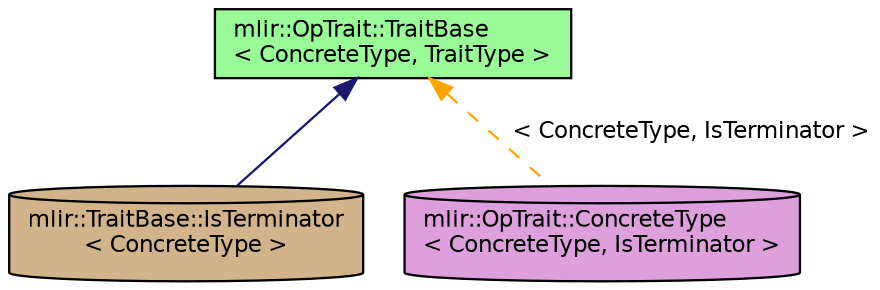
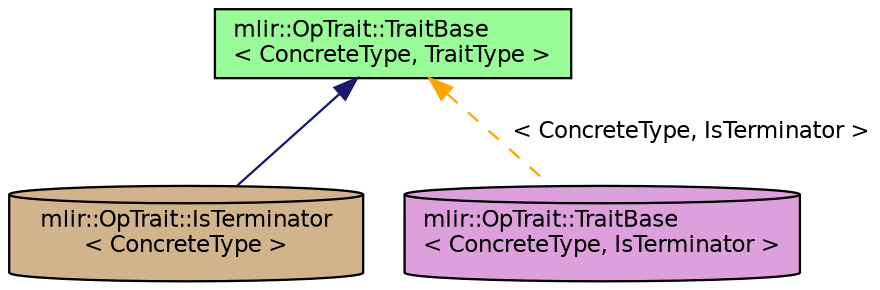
node "mlir::TraitBase::IsTerminator < ConcreteType >": label "mlir::TraitBase::IsTerminator < ConcreteType >" -> "mlir::OpTrait::IsTerminator < ConcreteType >"
node "mlir::OpTrait::ConcreteType < ConcreteType, IsTerminator >": label "mlir::OpTrait::ConcreteType < ConcreteType, IsTerminator >" -> "mlir::OpTrait::TraitBase < ConcreteType, IsTerminator >"
